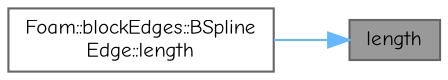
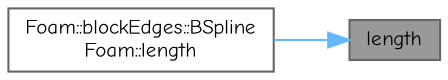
node "Foam::blockEdges::BSpline Edge::length": label "Foam::blockEdges::BSpline Edge::length" -> "Foam::blockEdges::BSpline Foam::length"
